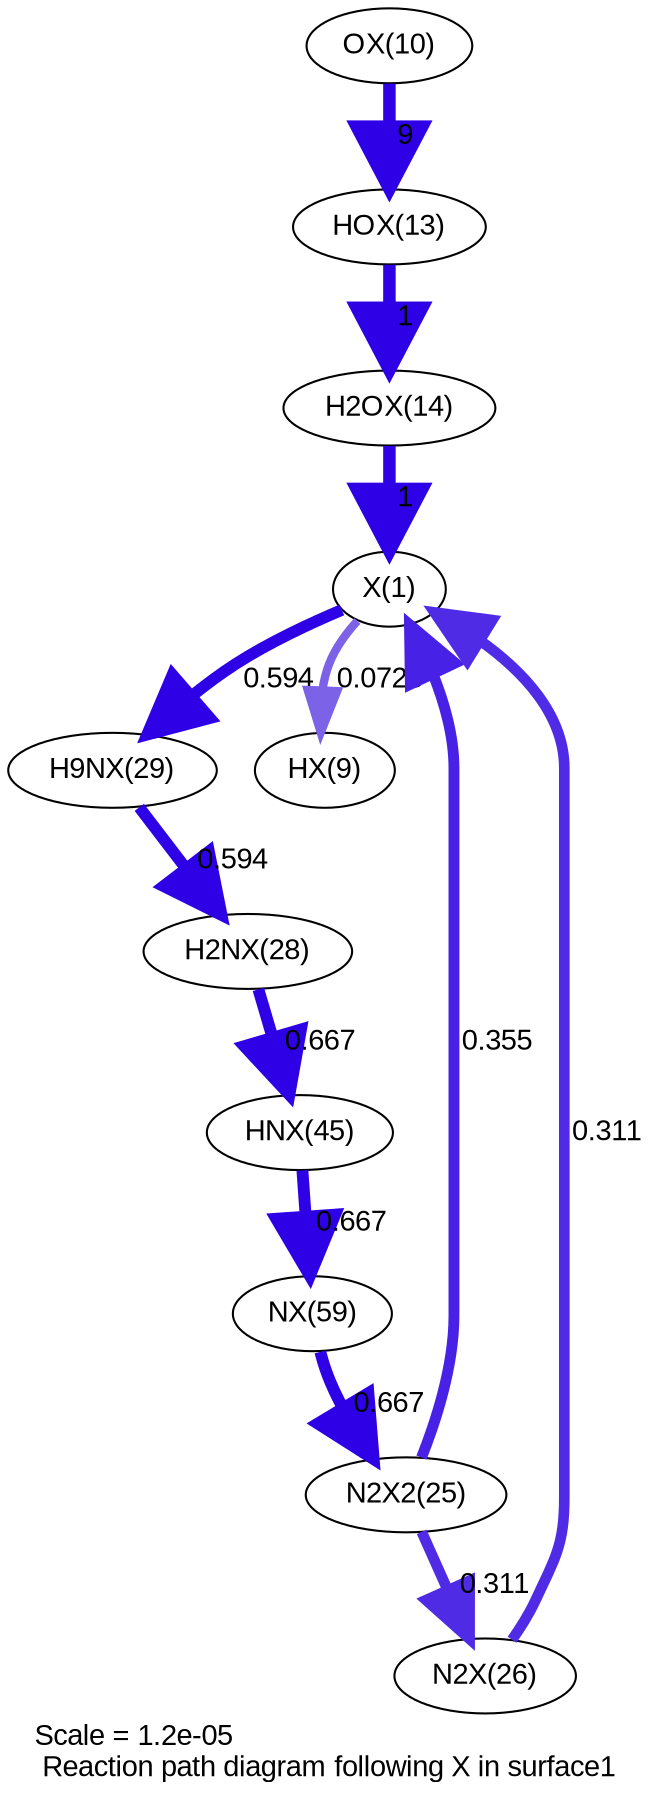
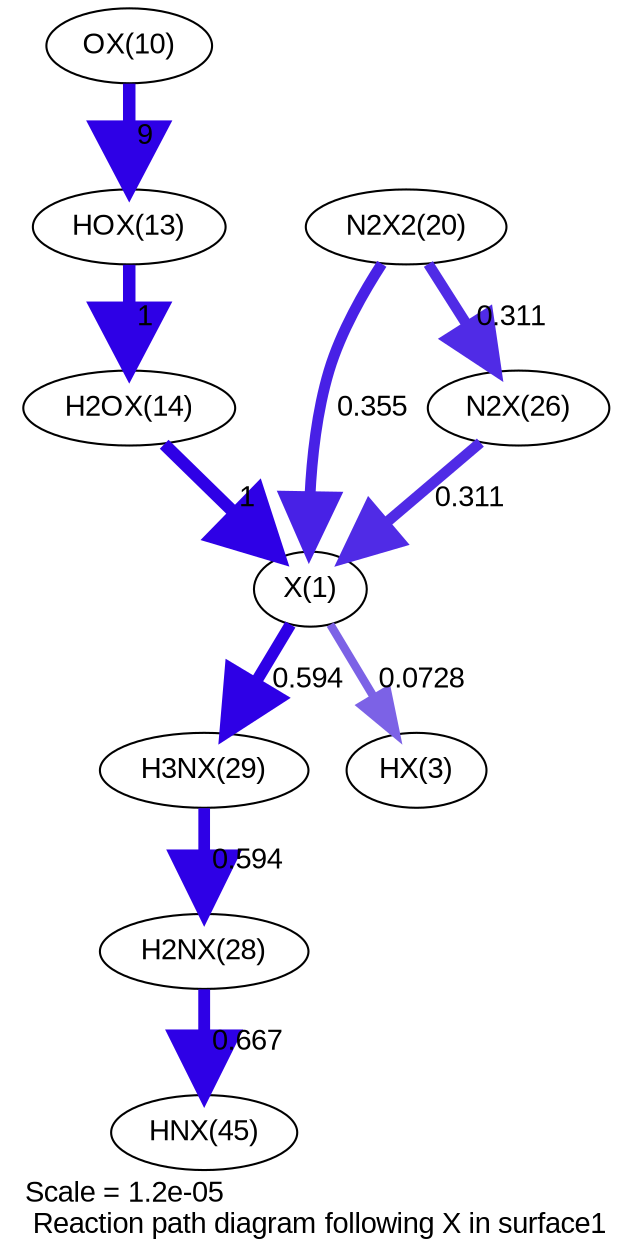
node "H9NX(29)": label "H9NX(29)" -> "H3NX(29)"
node "HX(9)": label "HX(9)" -> "HX(3)"
node "NX(59)": removed
node "N2X2(25)": label "N2X2(25)" -> "N2X2(20)"
